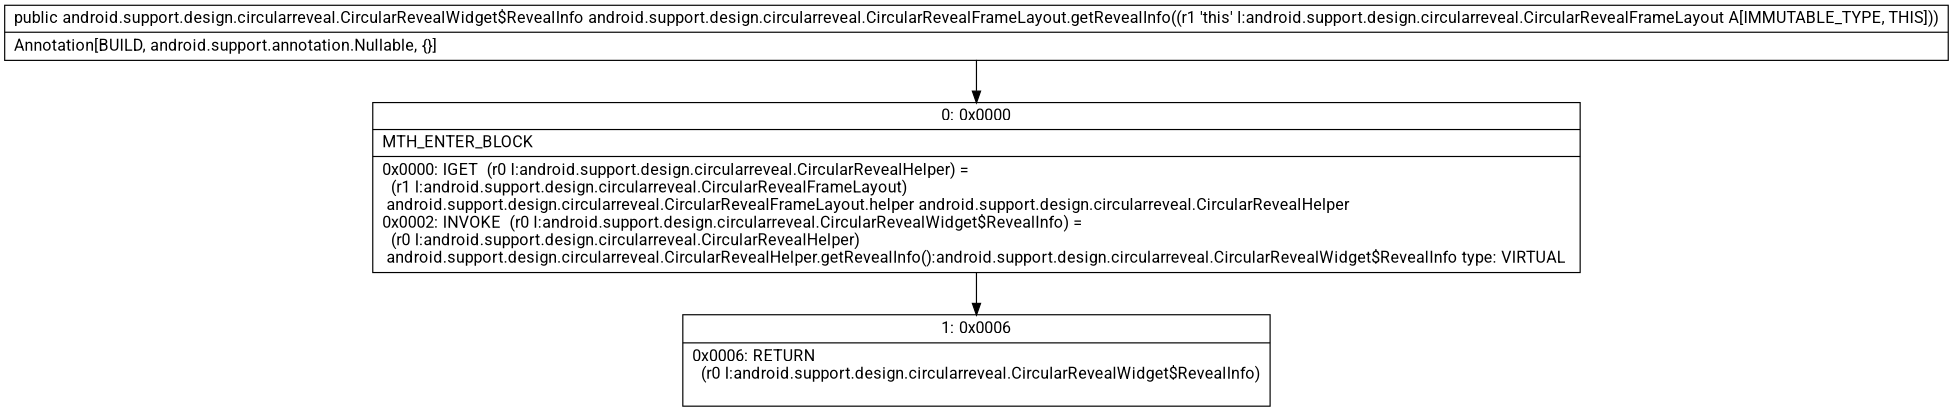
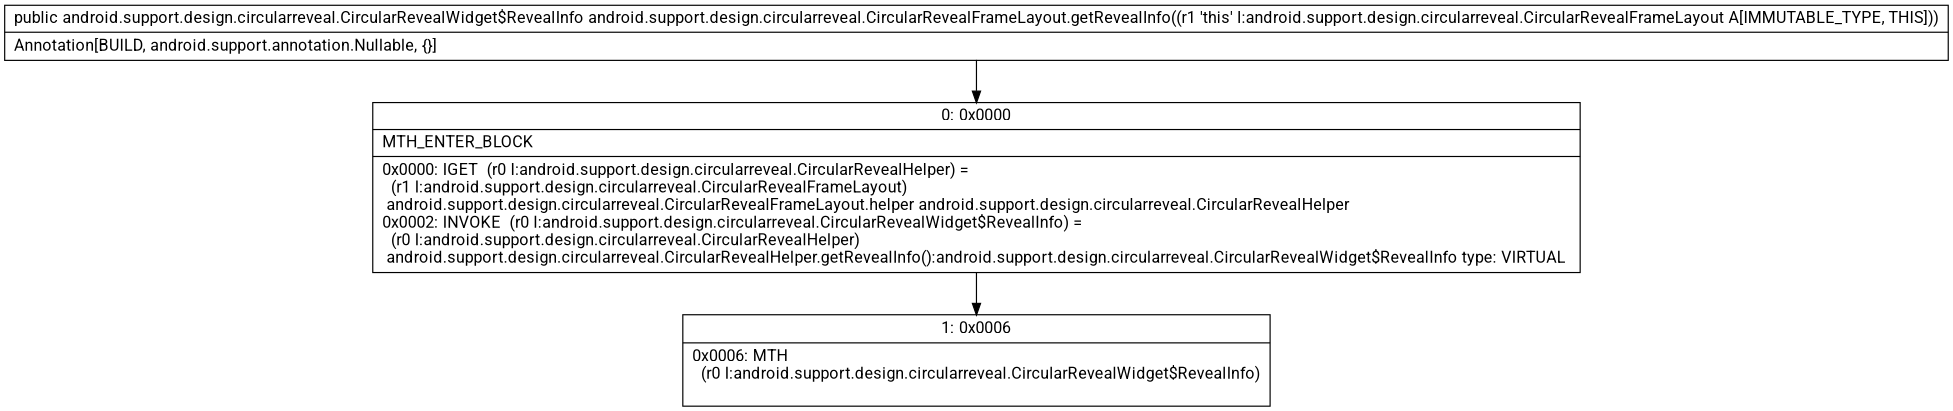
node "1: 0x0006": text "0x0006: RETURN" -> "0x0006: MTH"
